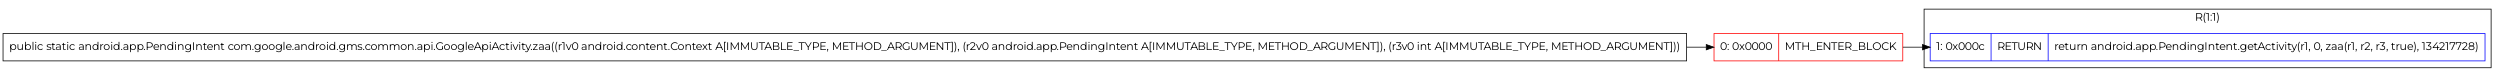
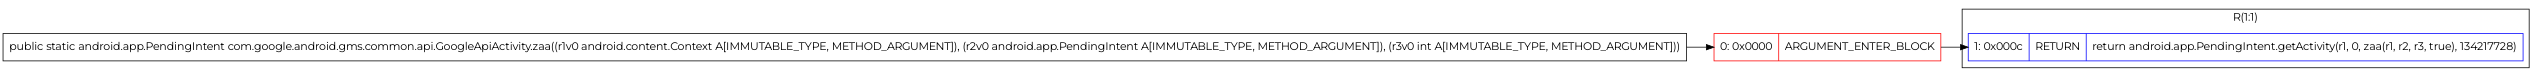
node "0: 0x0000": text "MTH_ENTER_BLOCK" -> "ARGUMENT_ENTER_BLOCK"
